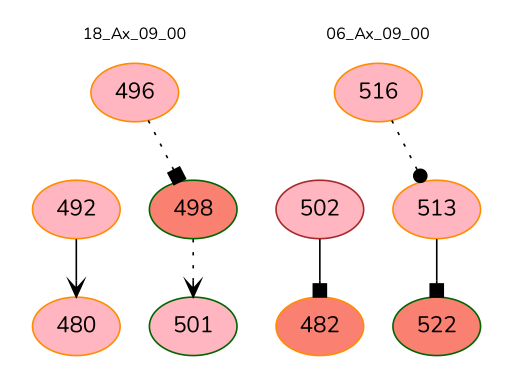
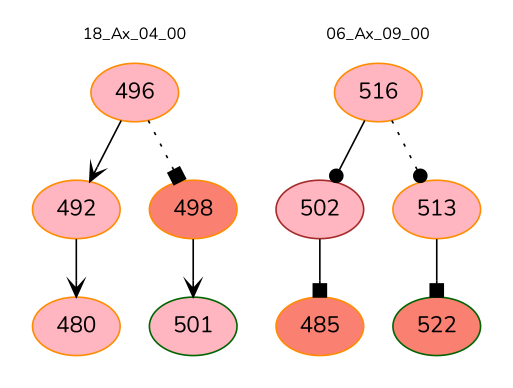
cluster "18_Ax_09_00": label "18_Ax_09_00" -> "18_Ax_04_00"
edge "496" -> "492": added
edge "516" -> "502": added
node "498": color darkgreen -> darkorange
edge "498" -> "501": style dotted -> solid
node "482": label "482" -> "485"
